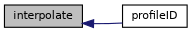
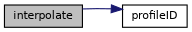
edge "profileID" -> "interpolate": reversed
